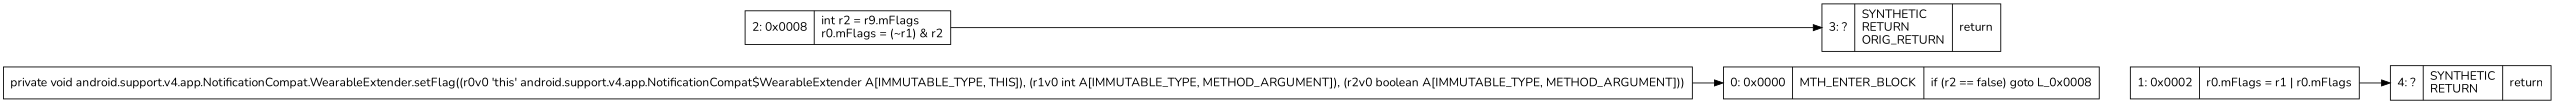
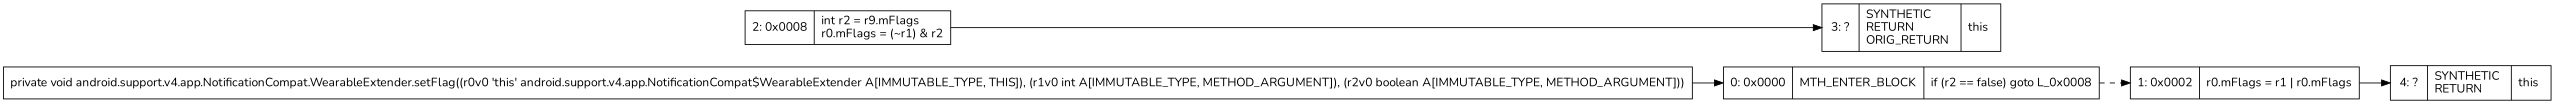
node "3: ?": text "return" -> "this"
edge "0: 0x0000" -> "1: 0x0002": added
node "4: ?": text "return" -> "this"
